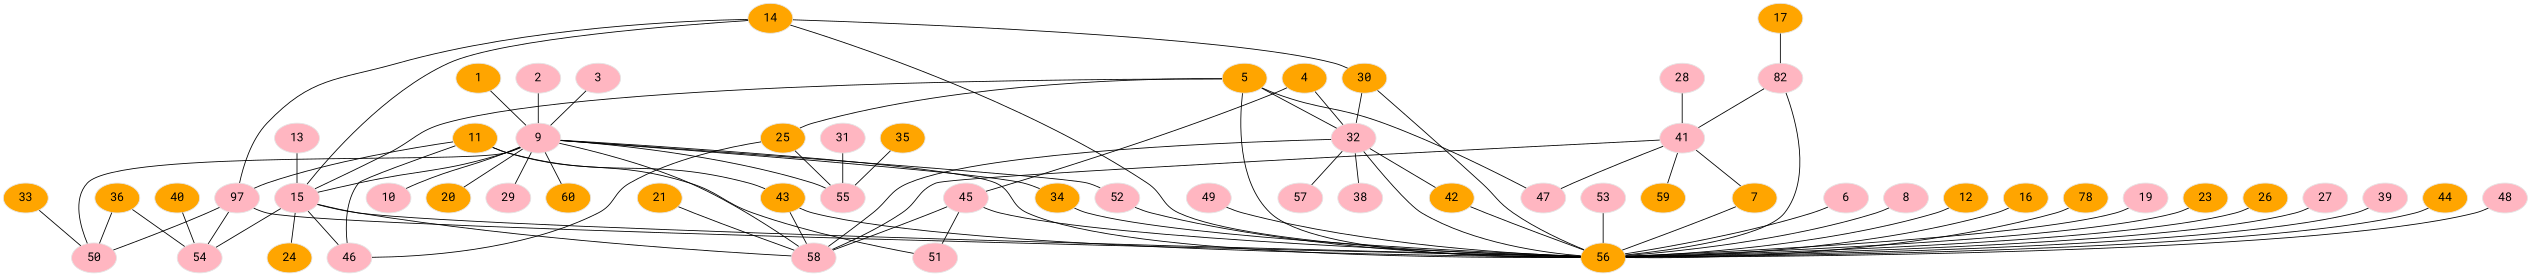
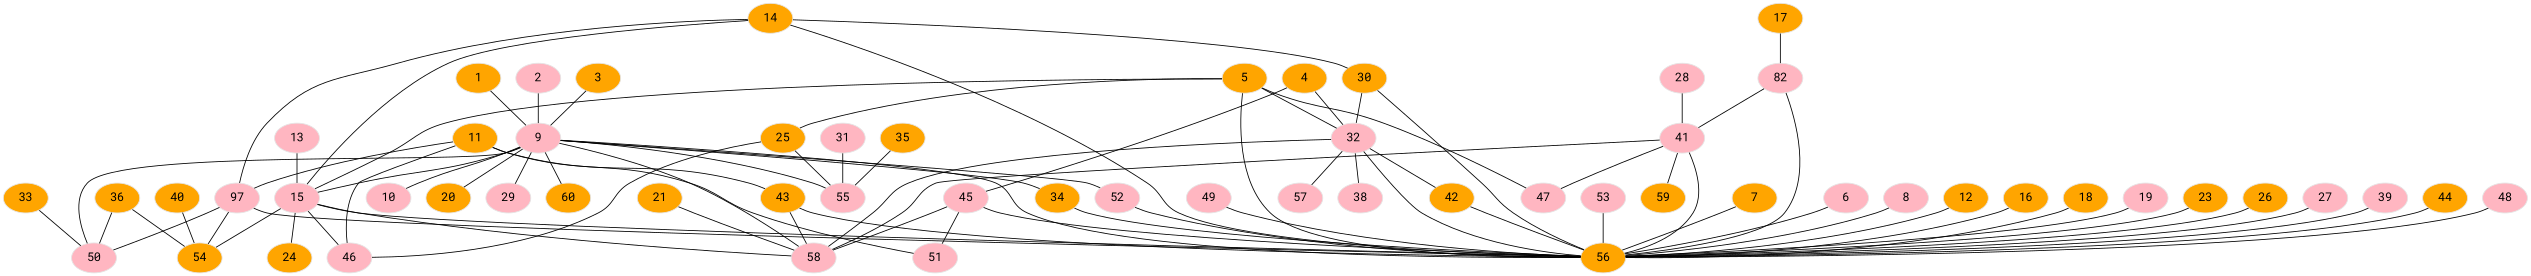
node "3": fillcolor lightpink -> orange
edge "41" -- "7": now "41" -- "56"
node "78": label "78" -> "18"
node "54": fillcolor lightpink -> orange
